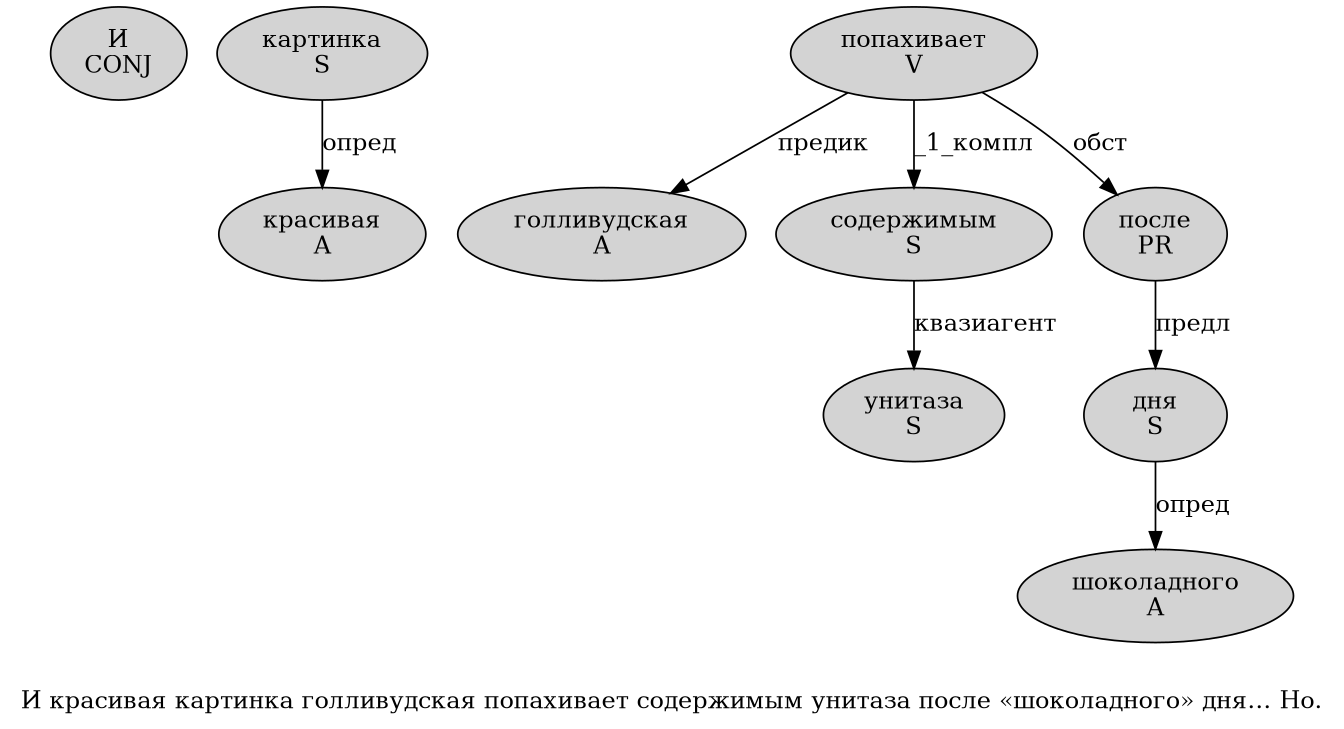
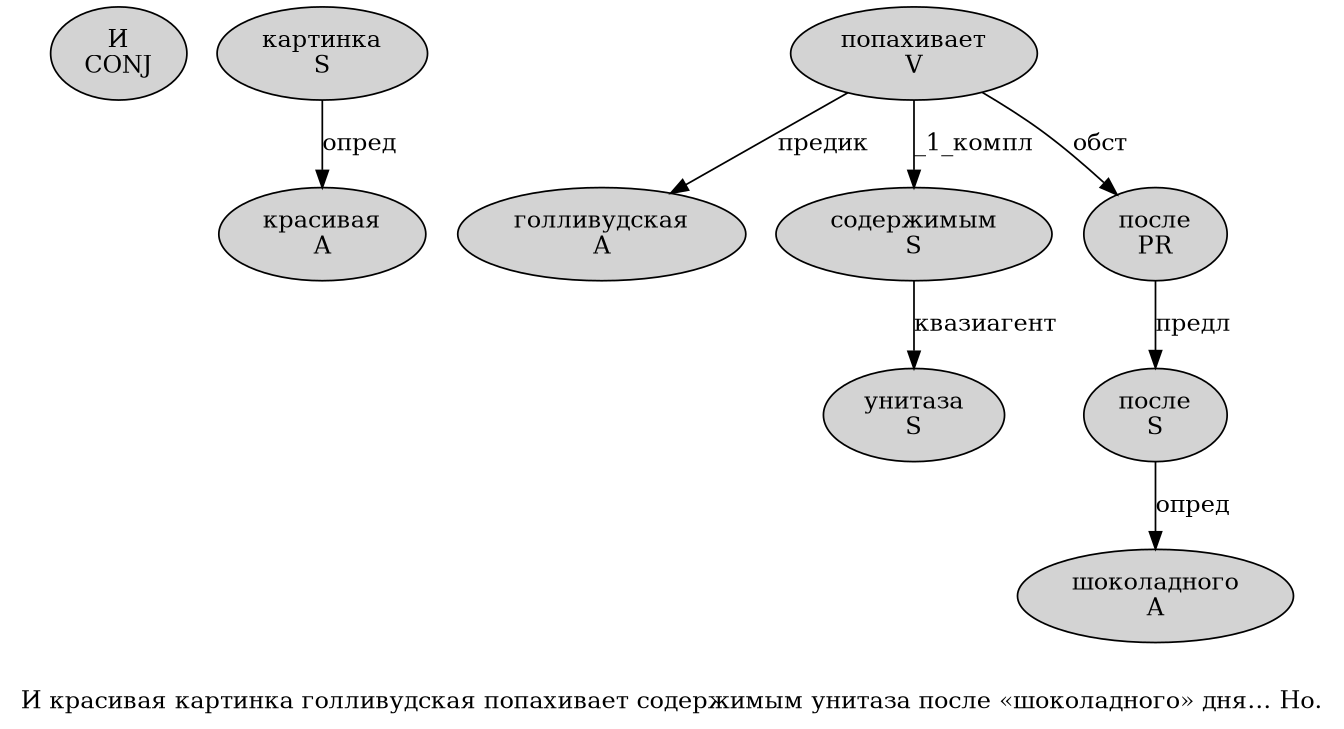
node "дня S": label "дня S" -> "после S"
